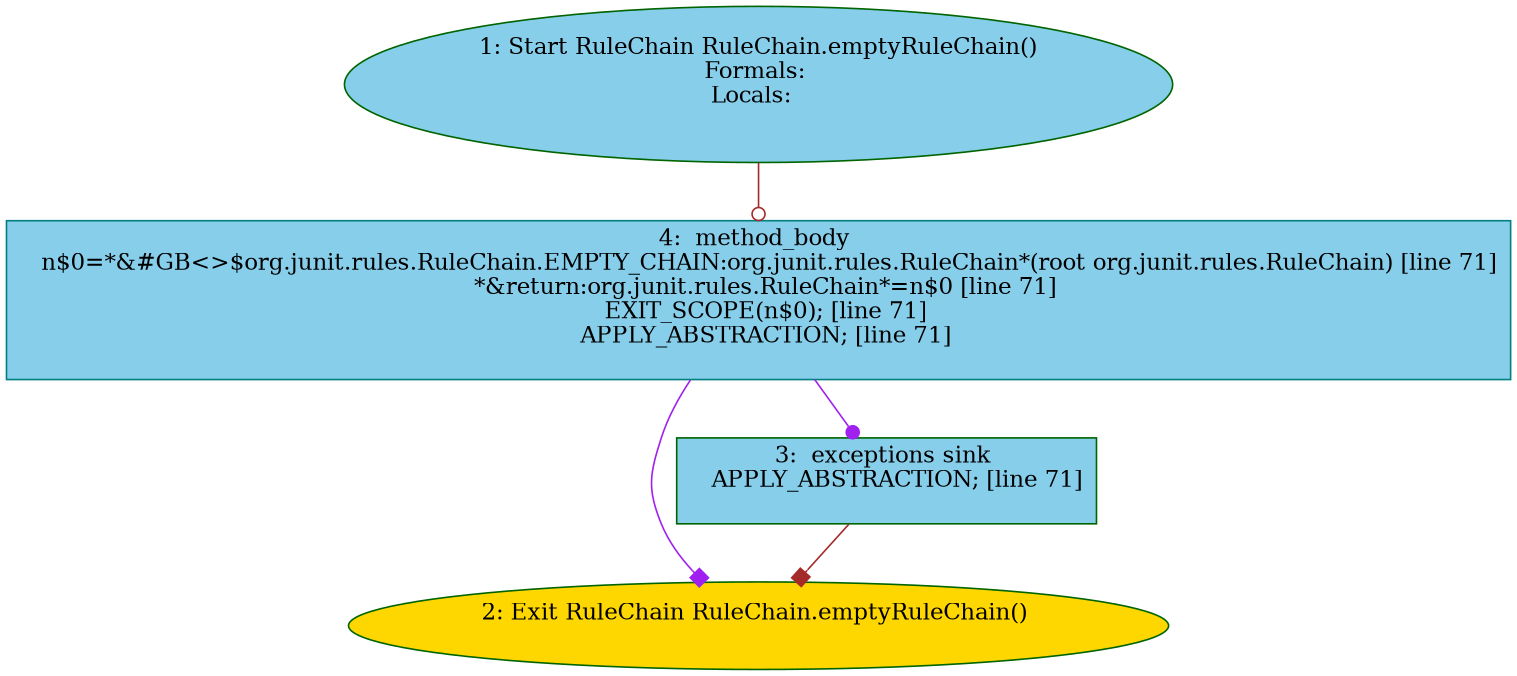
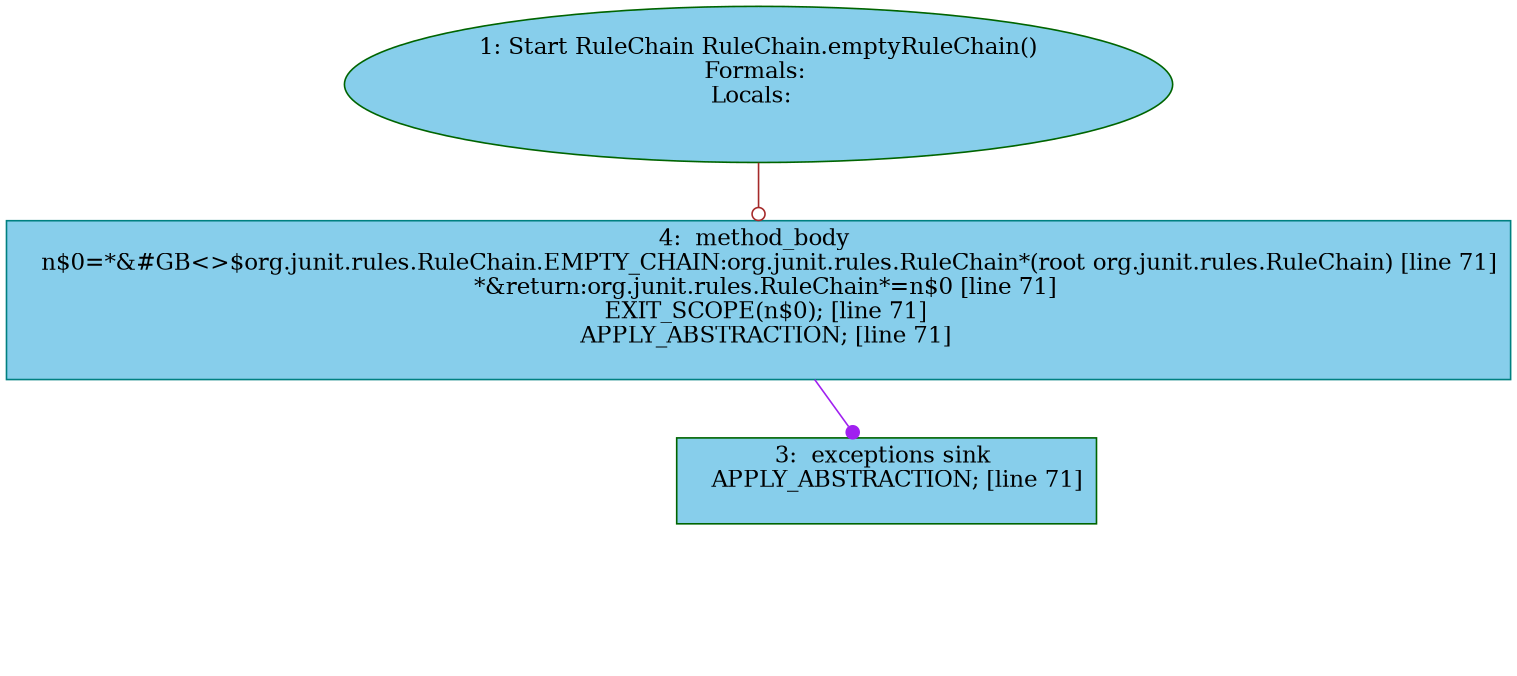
node "2: Exit RuleChain RuleChain.emptyRuleChain()": removed
